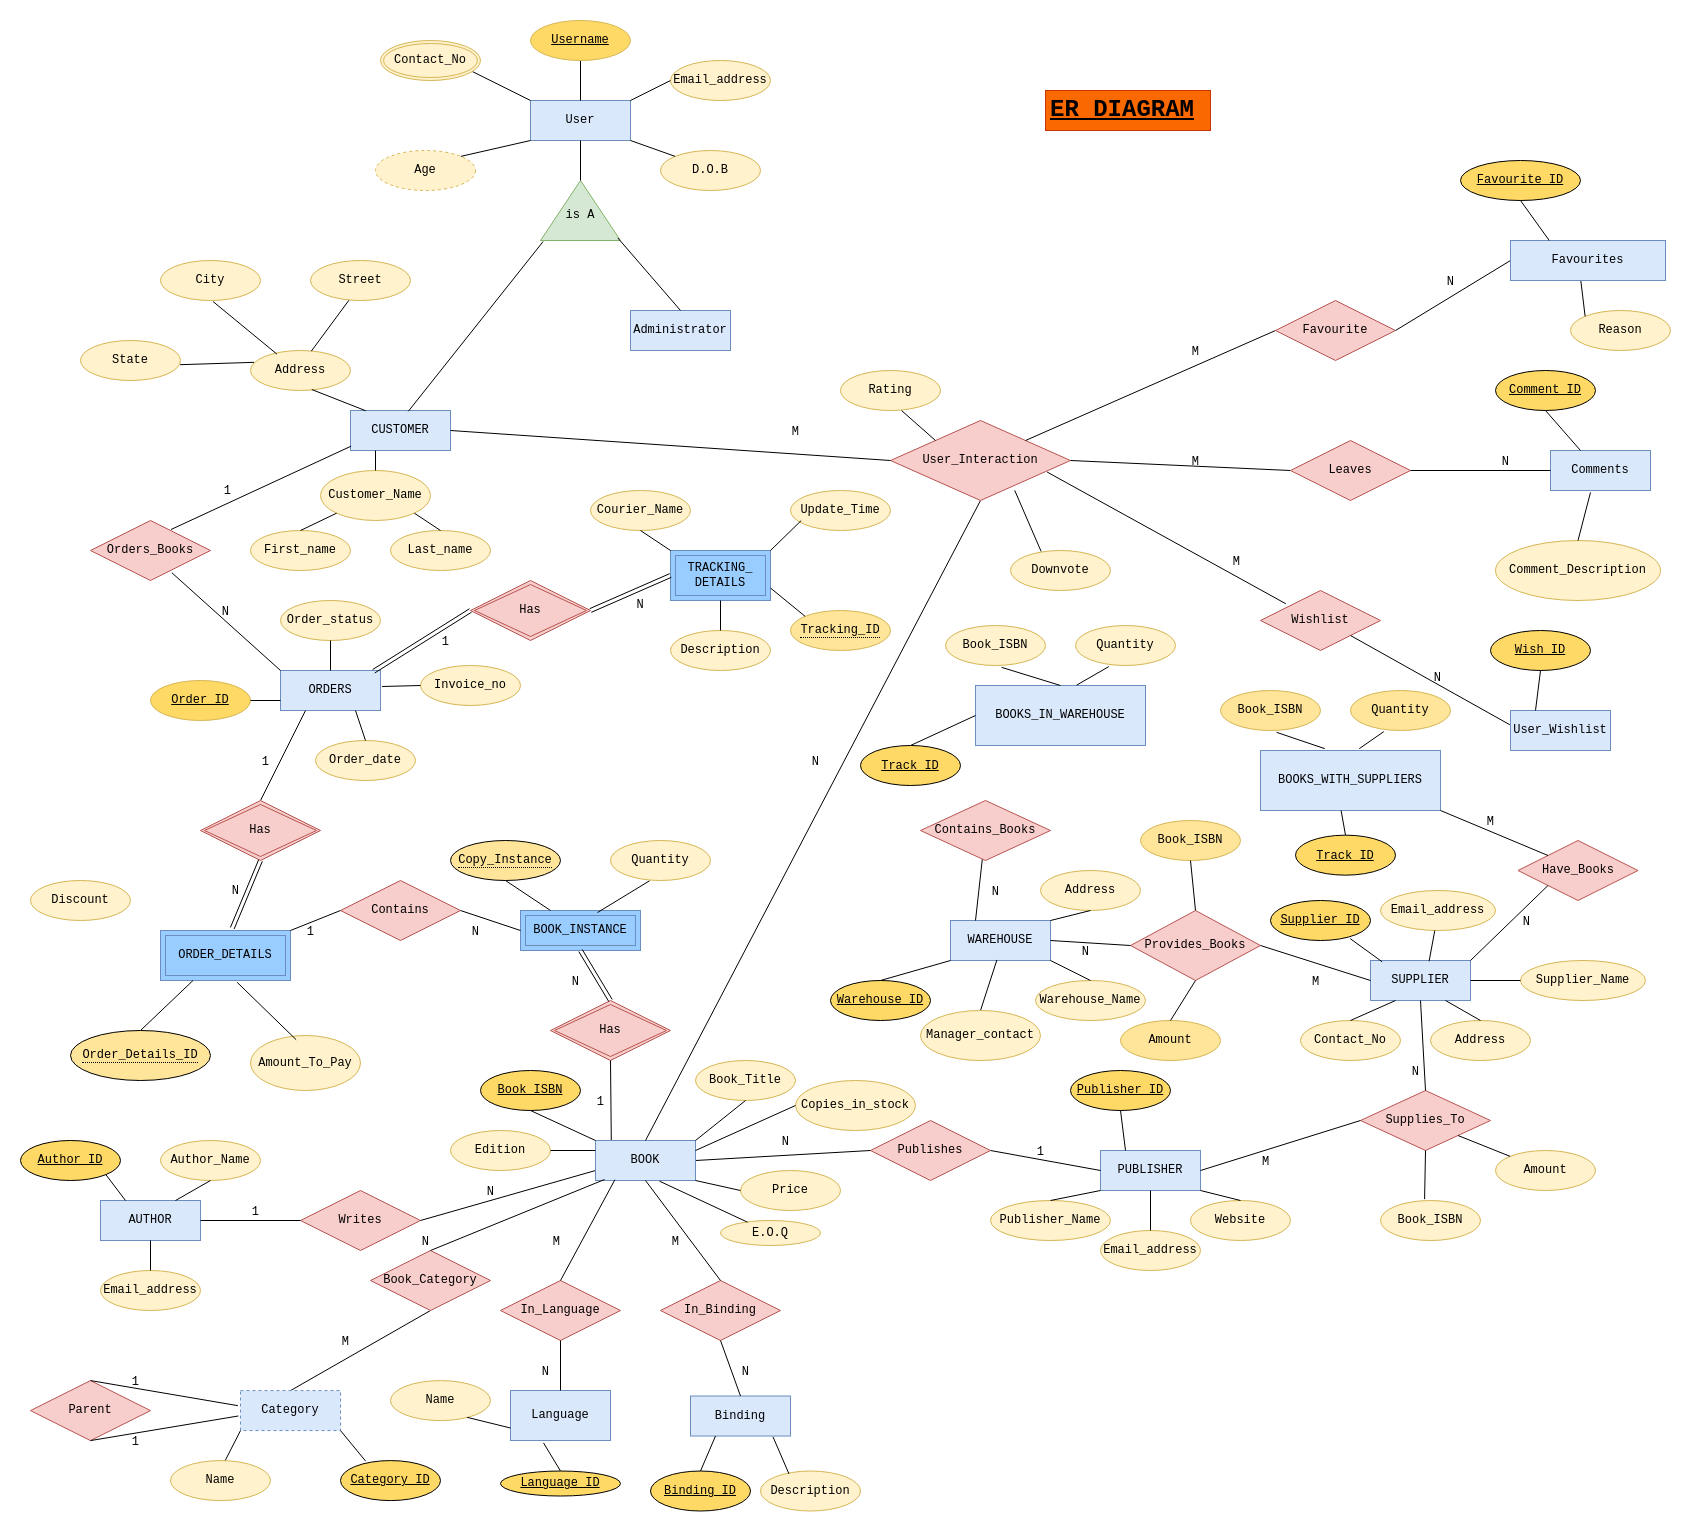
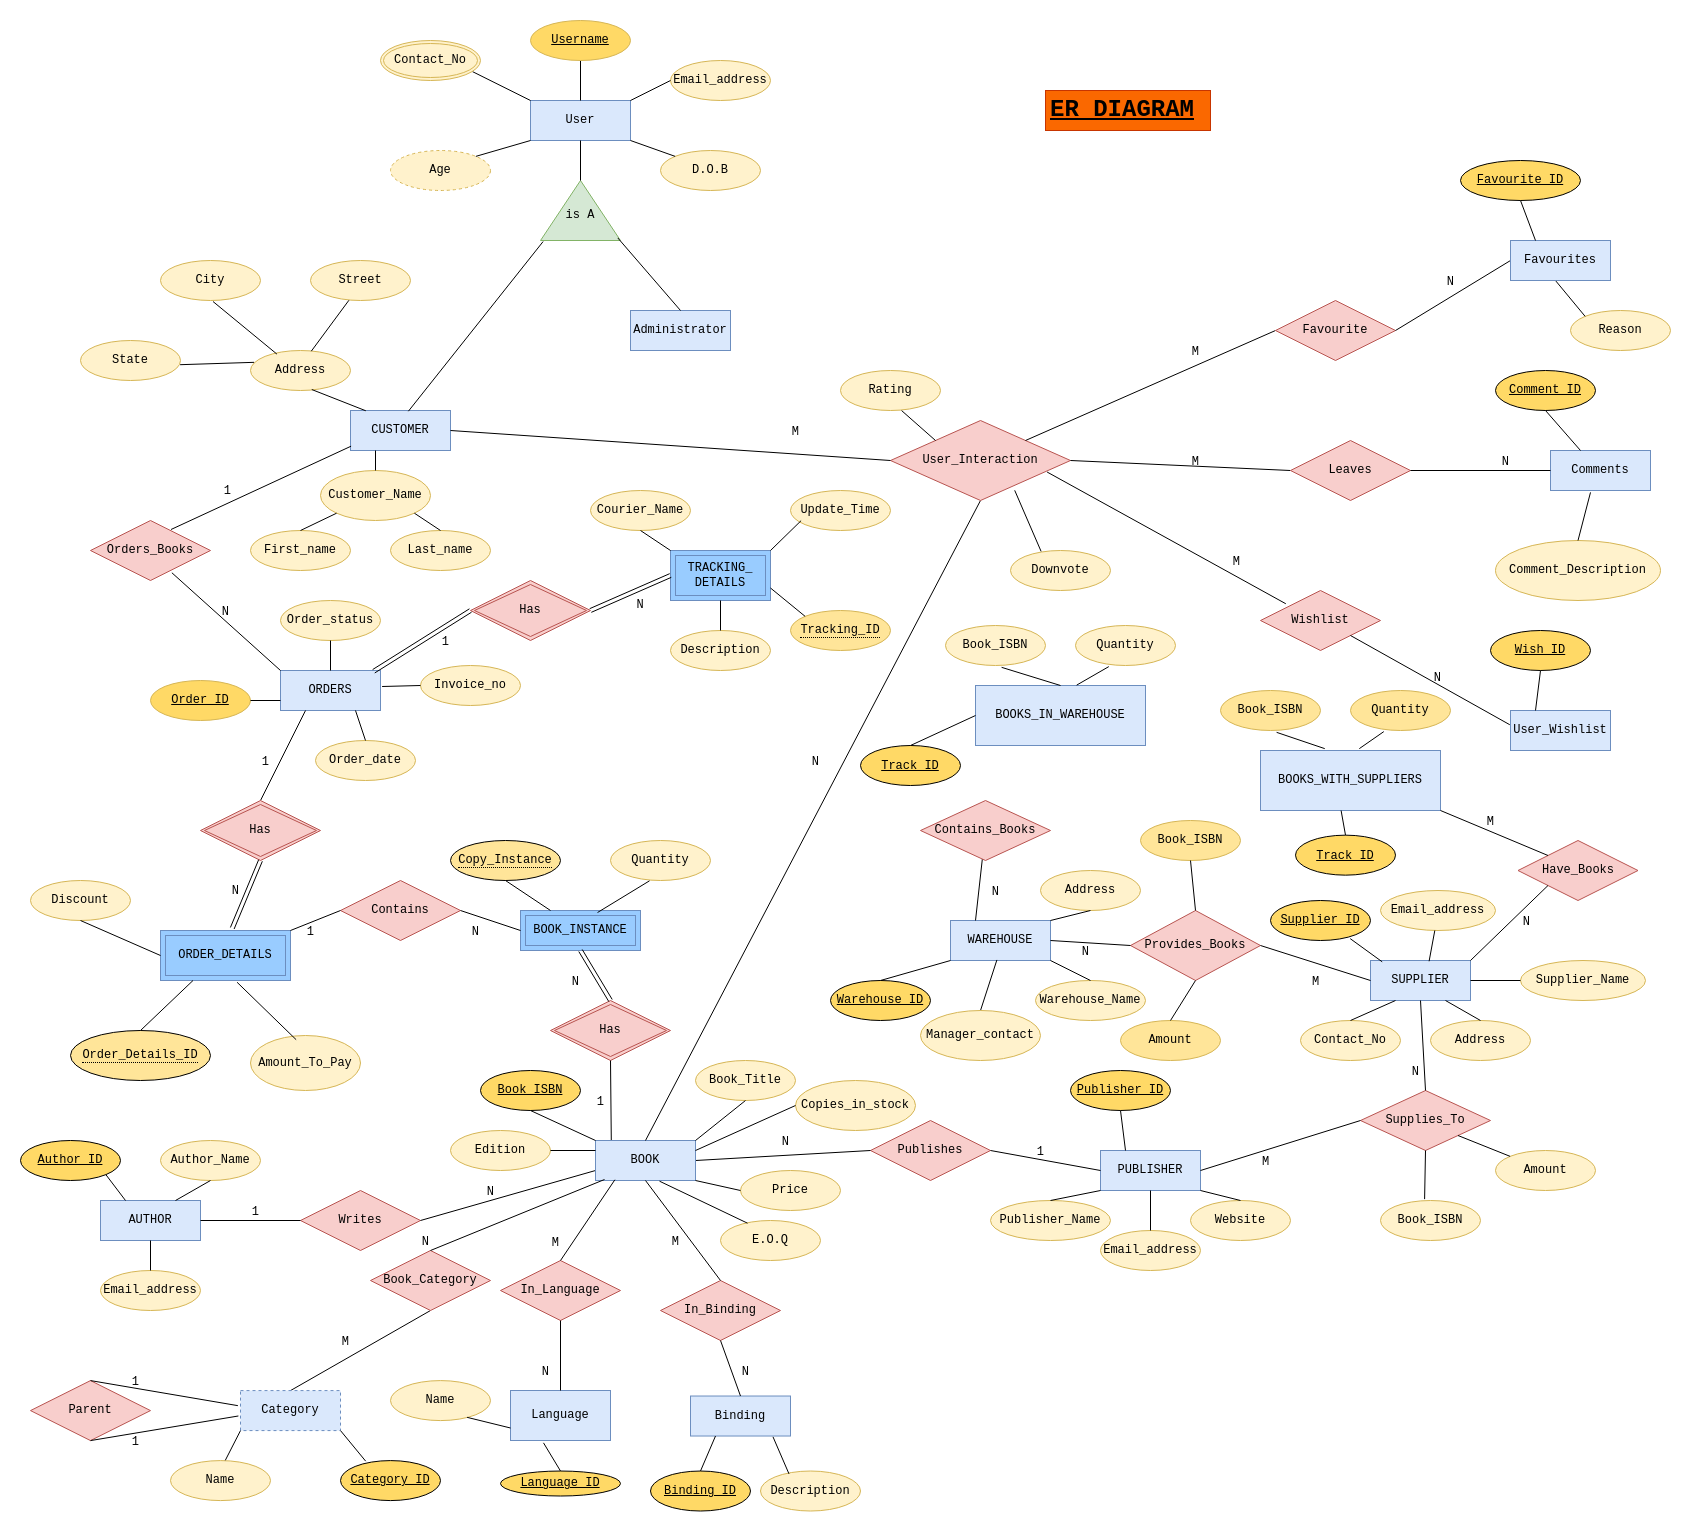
node "Age": moved (426, 171) -> (441, 171)
node "Favourites": size 155x40 -> 100x40
edge "Discount" -- "ORDER_DETAILS": added
node "E.O.Q": size 100x25 -> 100x40
node "In_Language": moved (561, 1311) -> (561, 1291)
